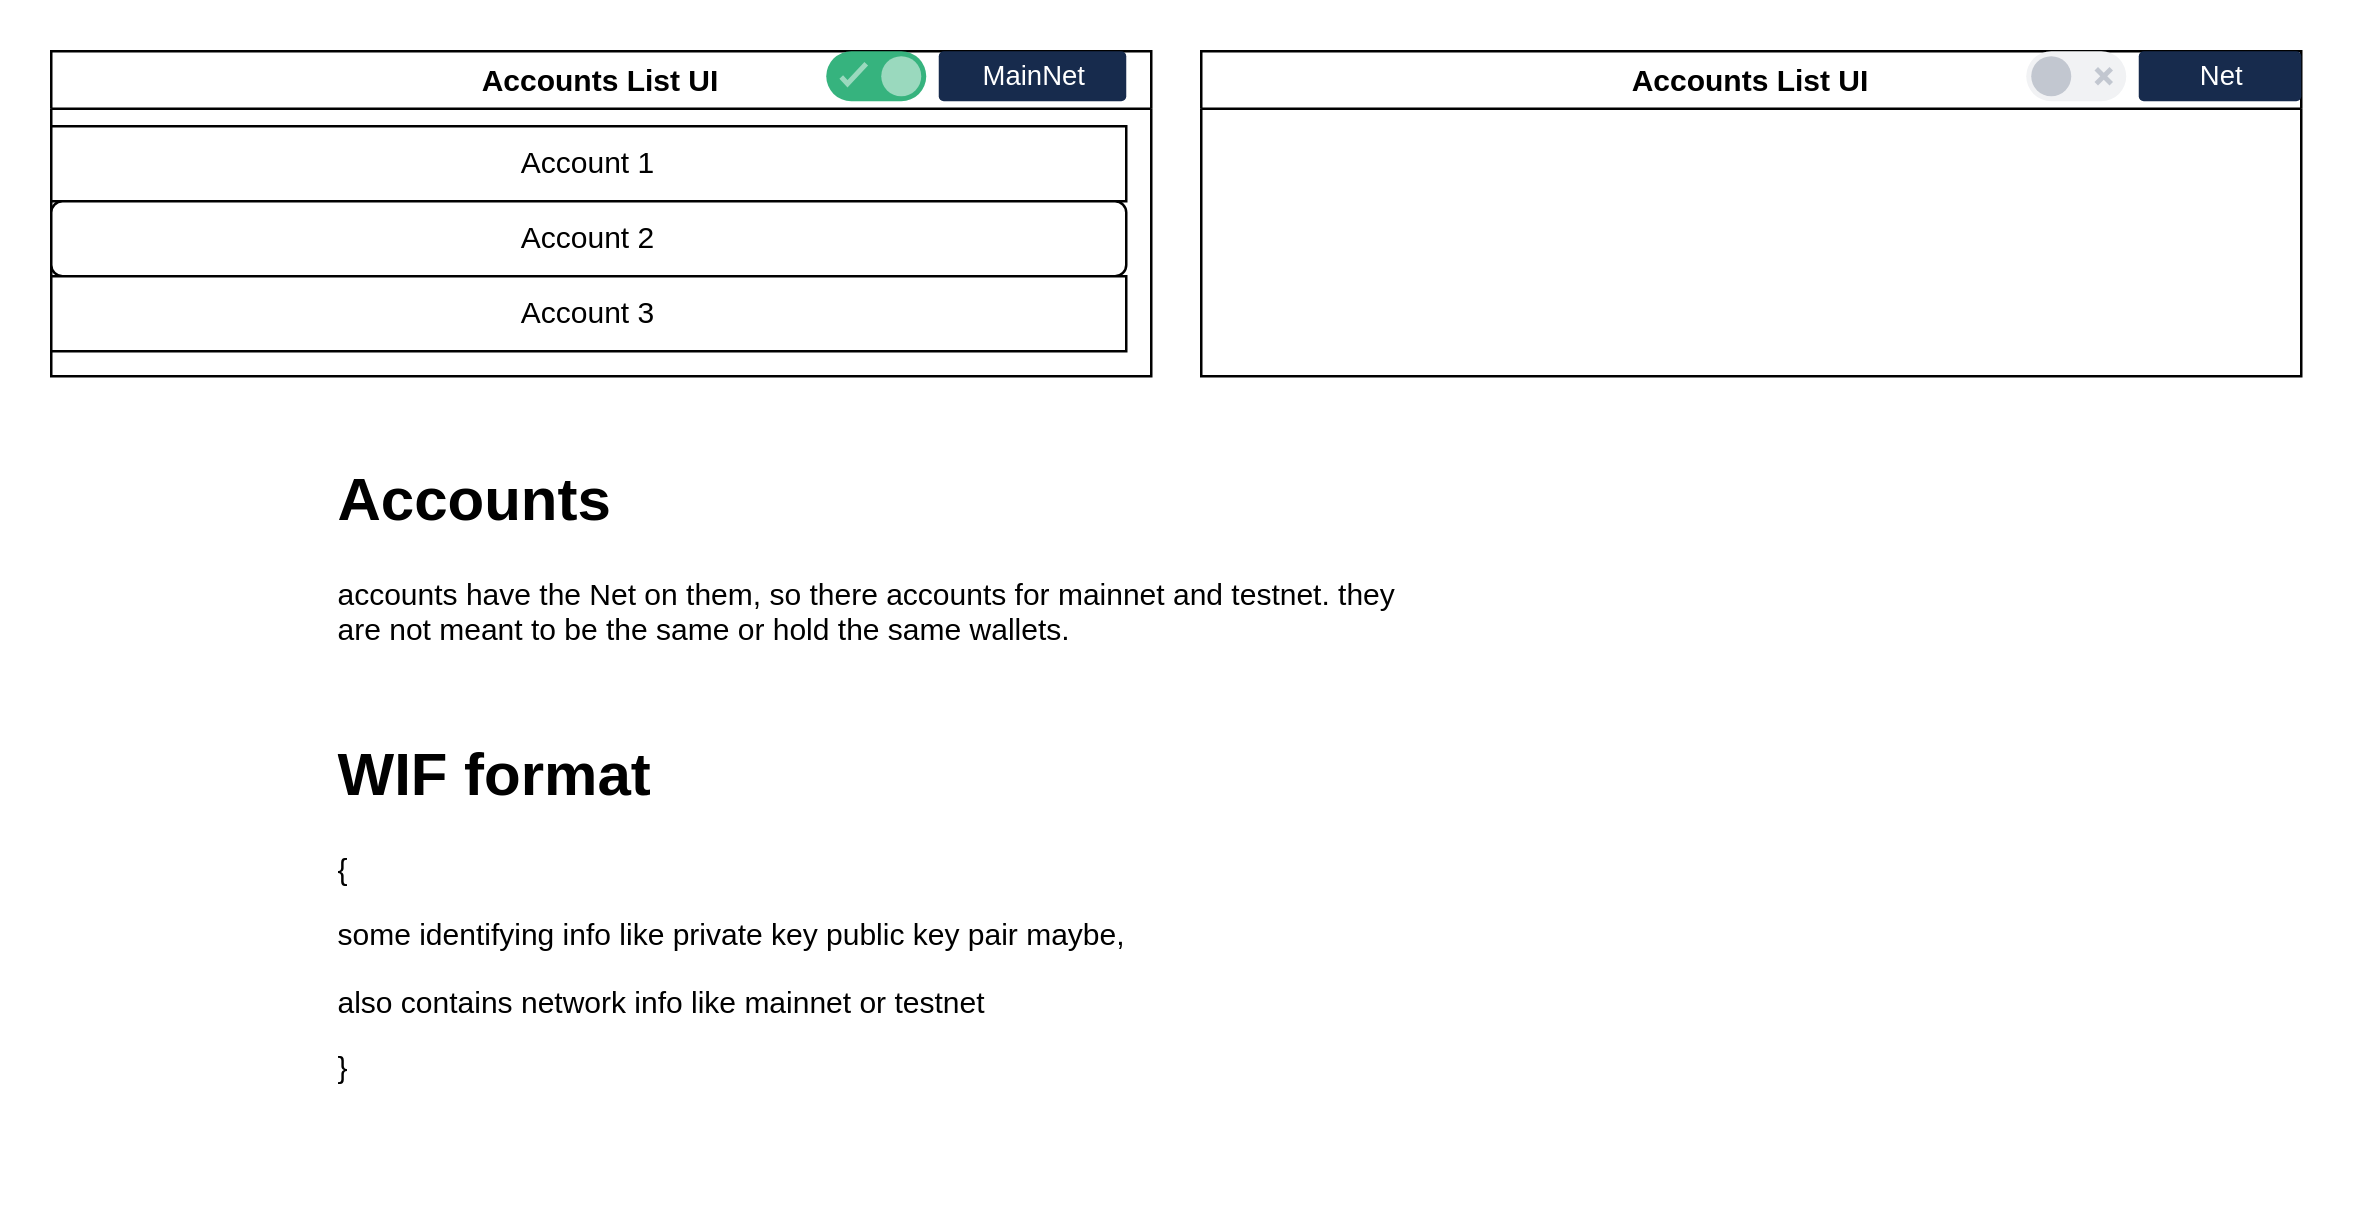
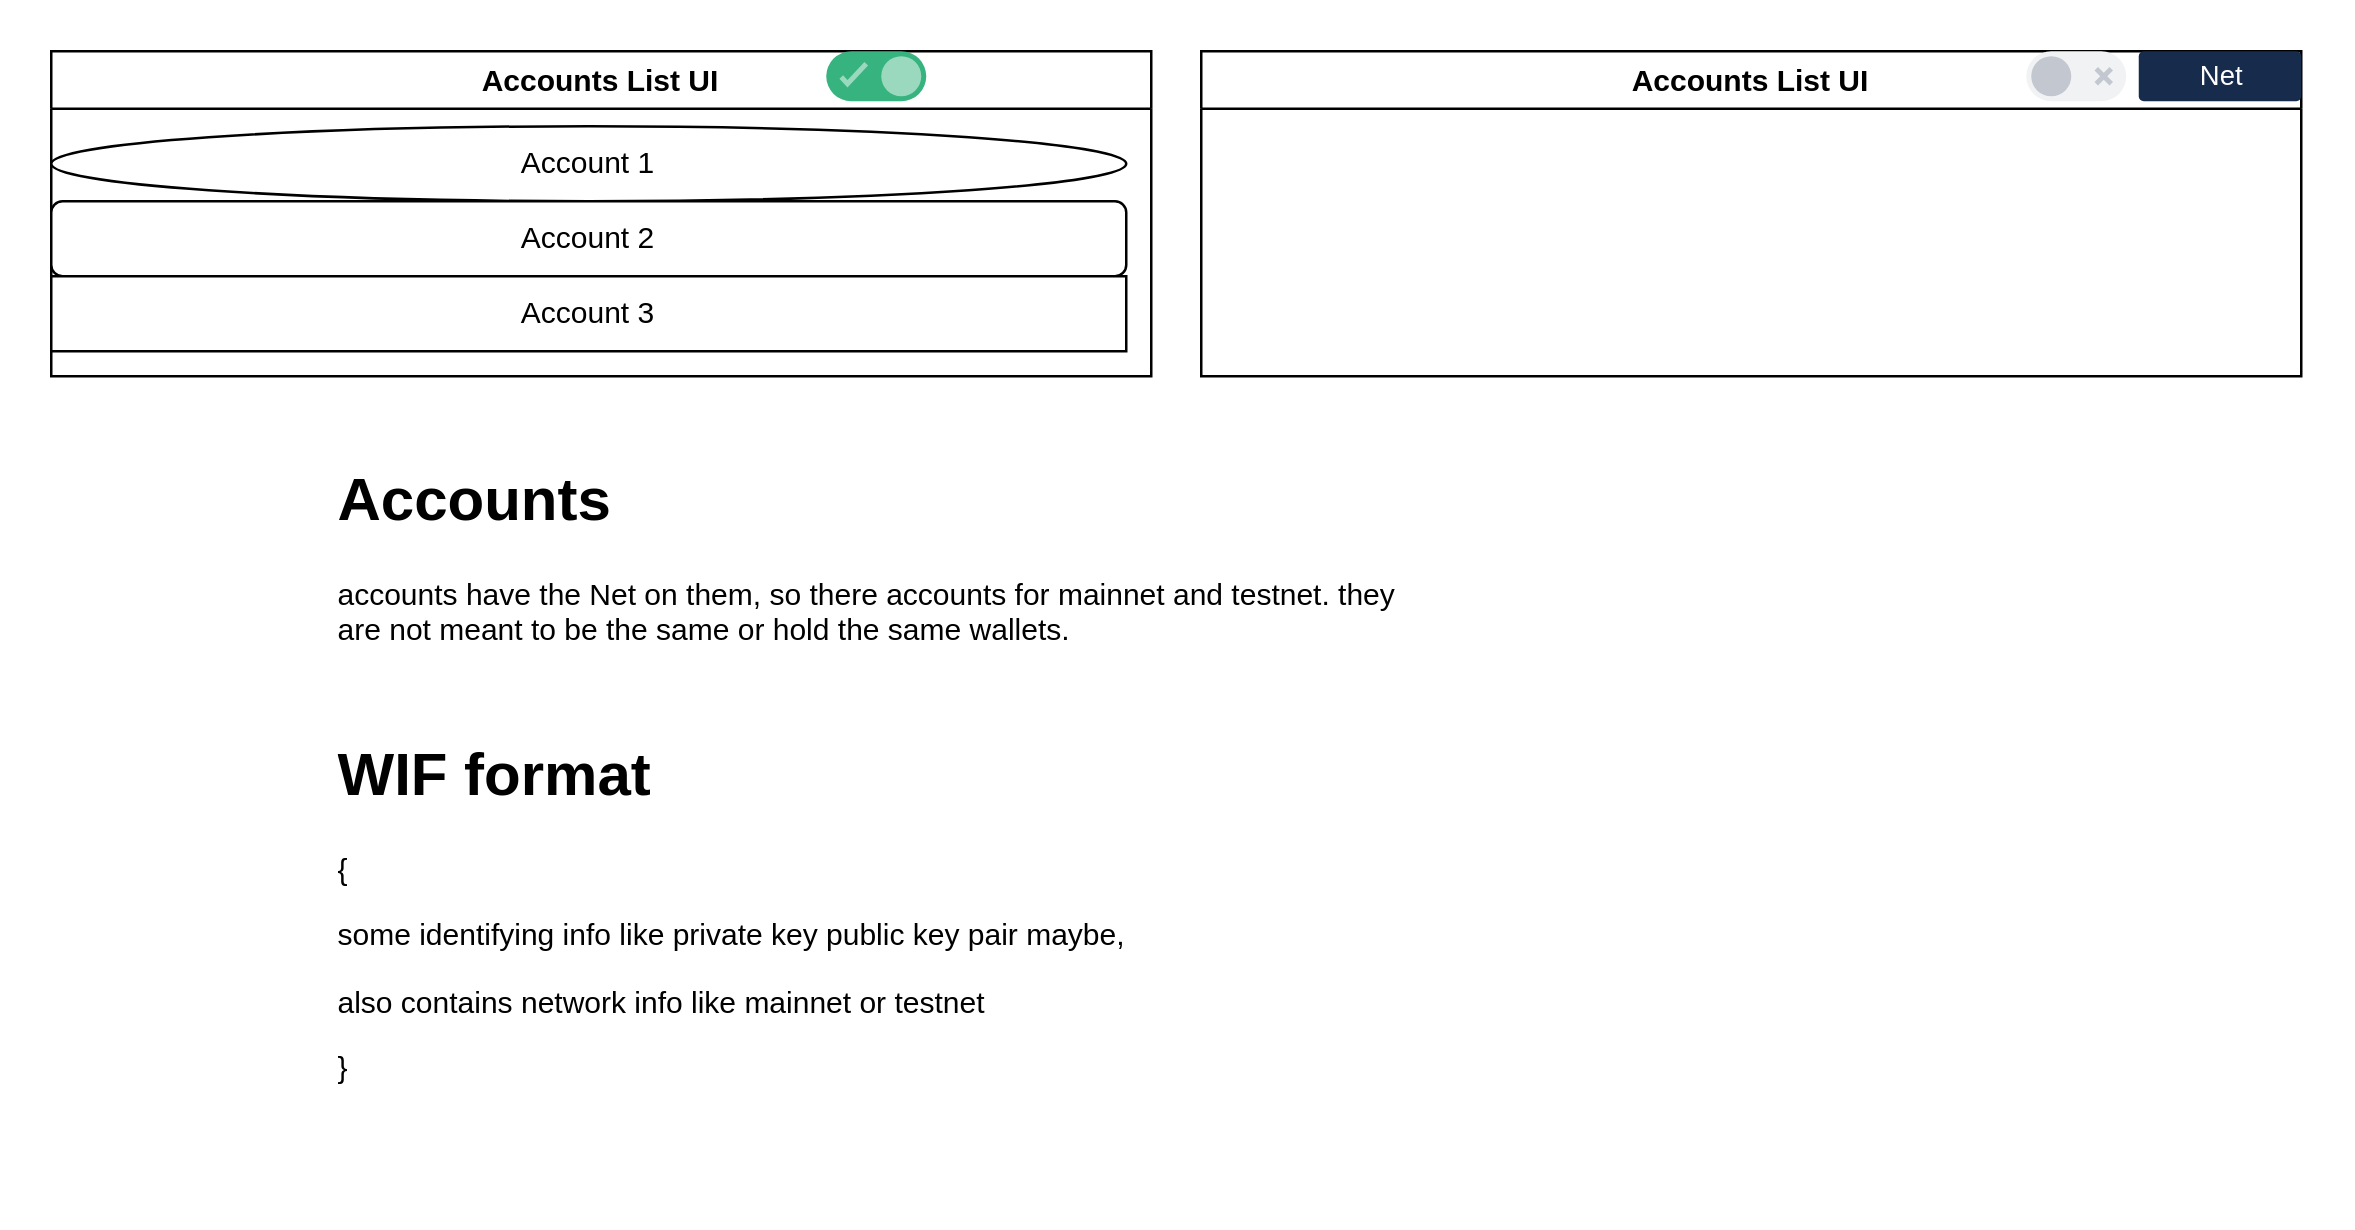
node "MainNet": removed
node "Account 1": shape rectangle -> ellipse
